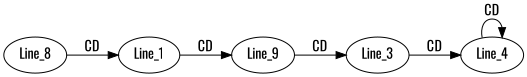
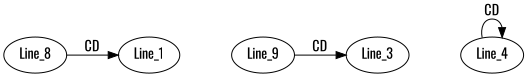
edge "Line_1" -> "Line_9": removed, label "CD"
edge "Line_3" -> "Line_4": removed, label "CD"
